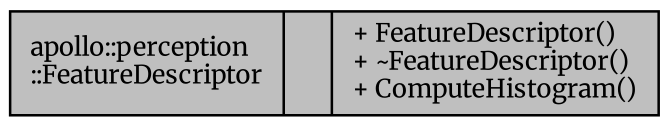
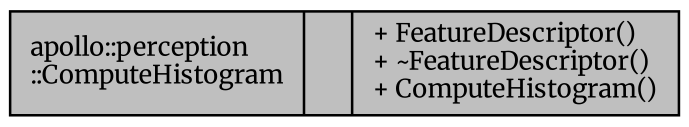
node "apollo::perception": text "::FeatureDescriptor" -> "::ComputeHistogram"
